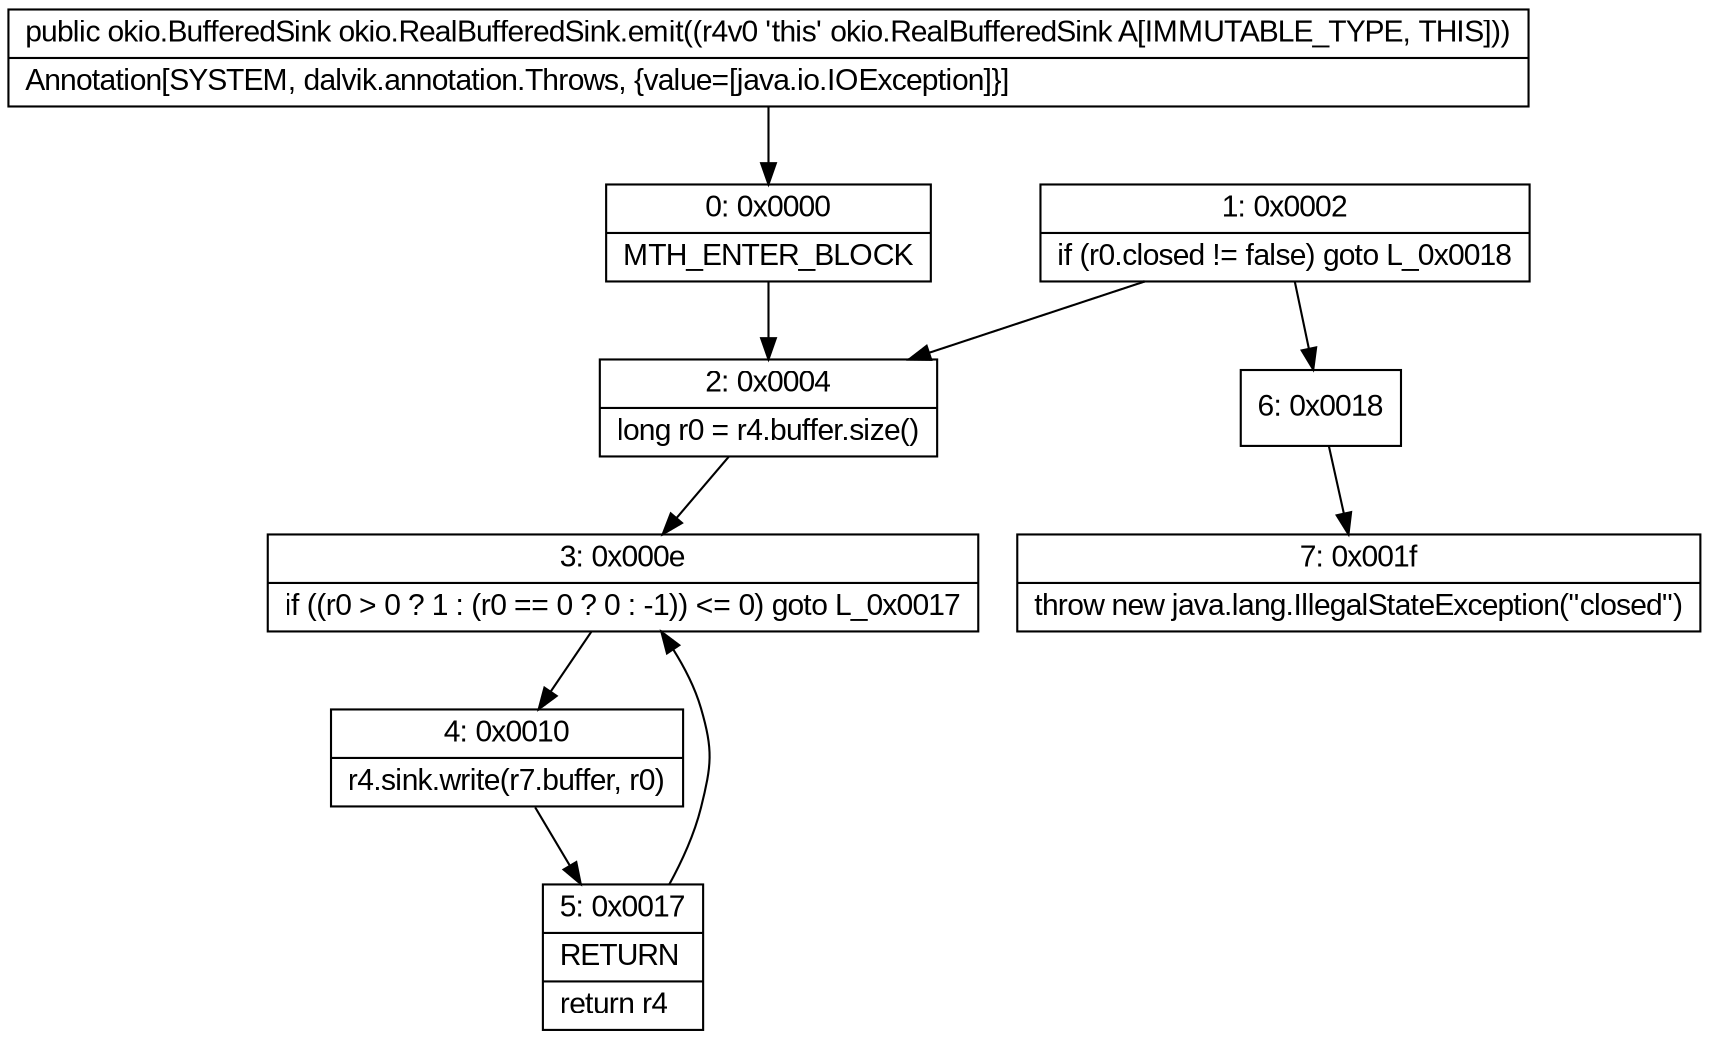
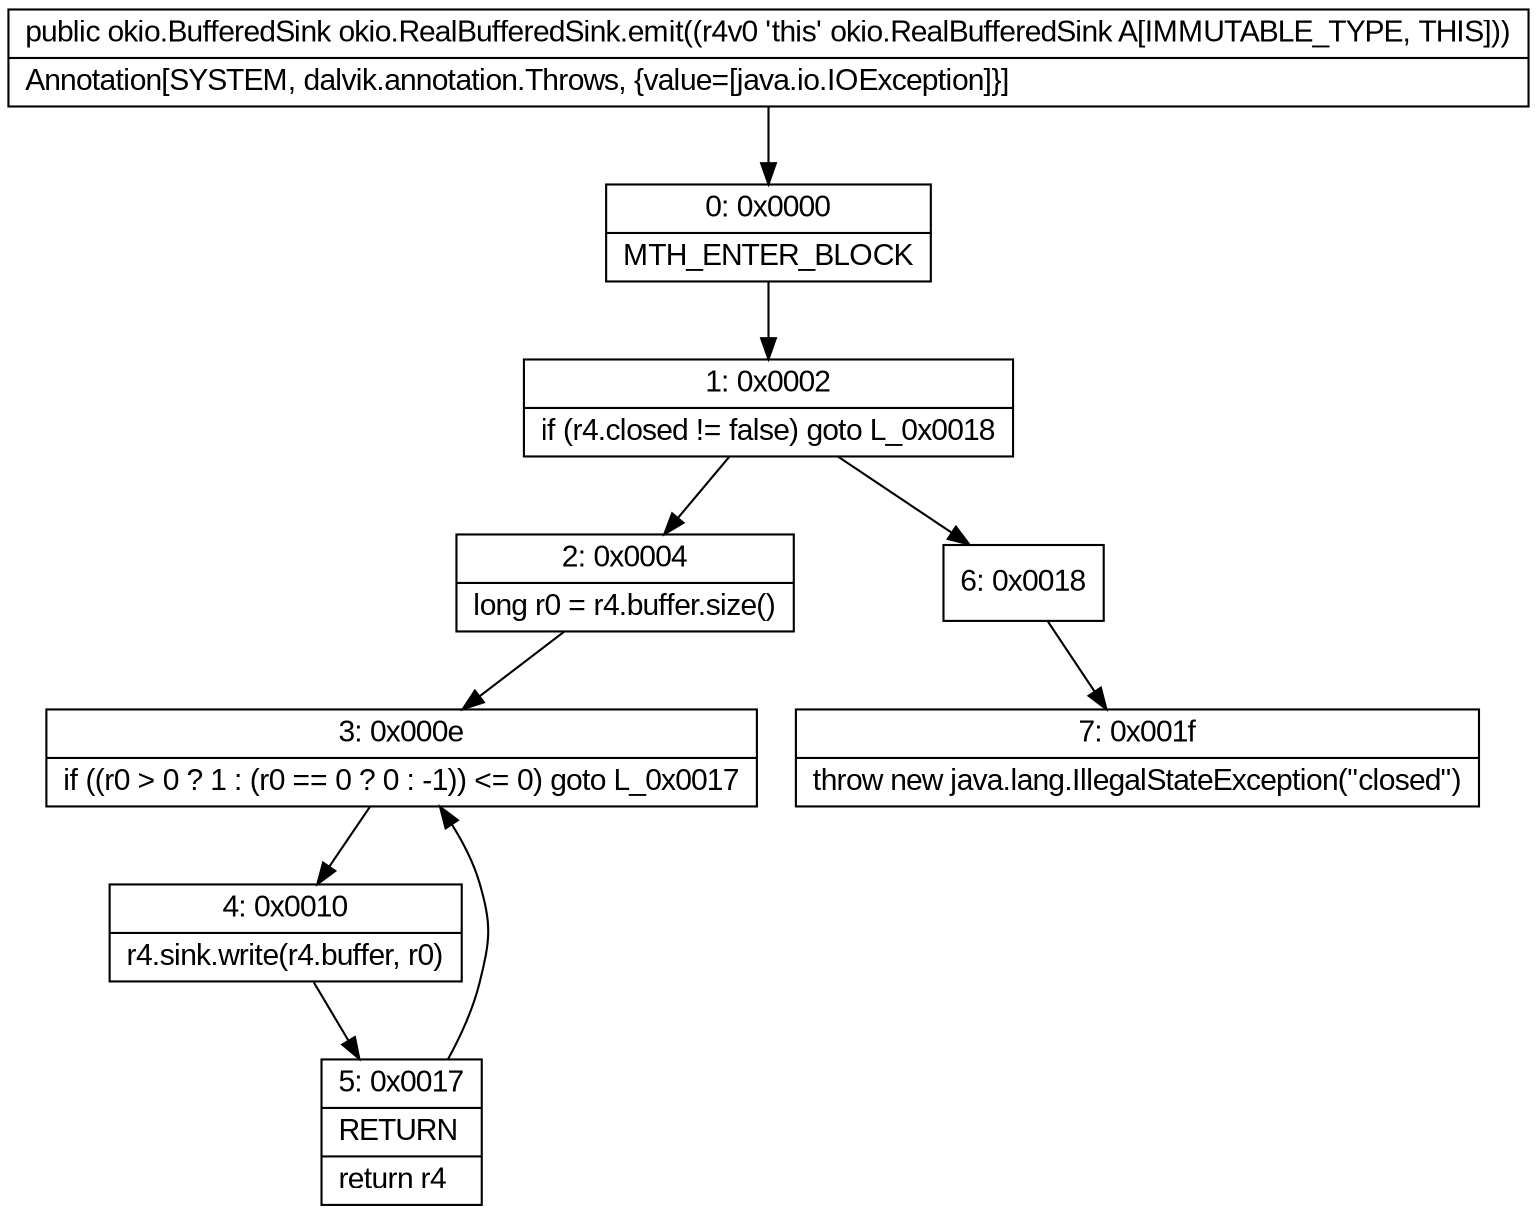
node "1: 0x0002": text "if (r0.closed != false) goto L_0x0018" -> "if (r4.closed != false) goto L_0x0018"
edge "0: 0x0000" -> "2: 0x0004": now "0: 0x0000" -> "1: 0x0002"
node "4: 0x0010": text "r4.sink.write(r7.buffer, r0)" -> "r4.sink.write(r4.buffer, r0)"
